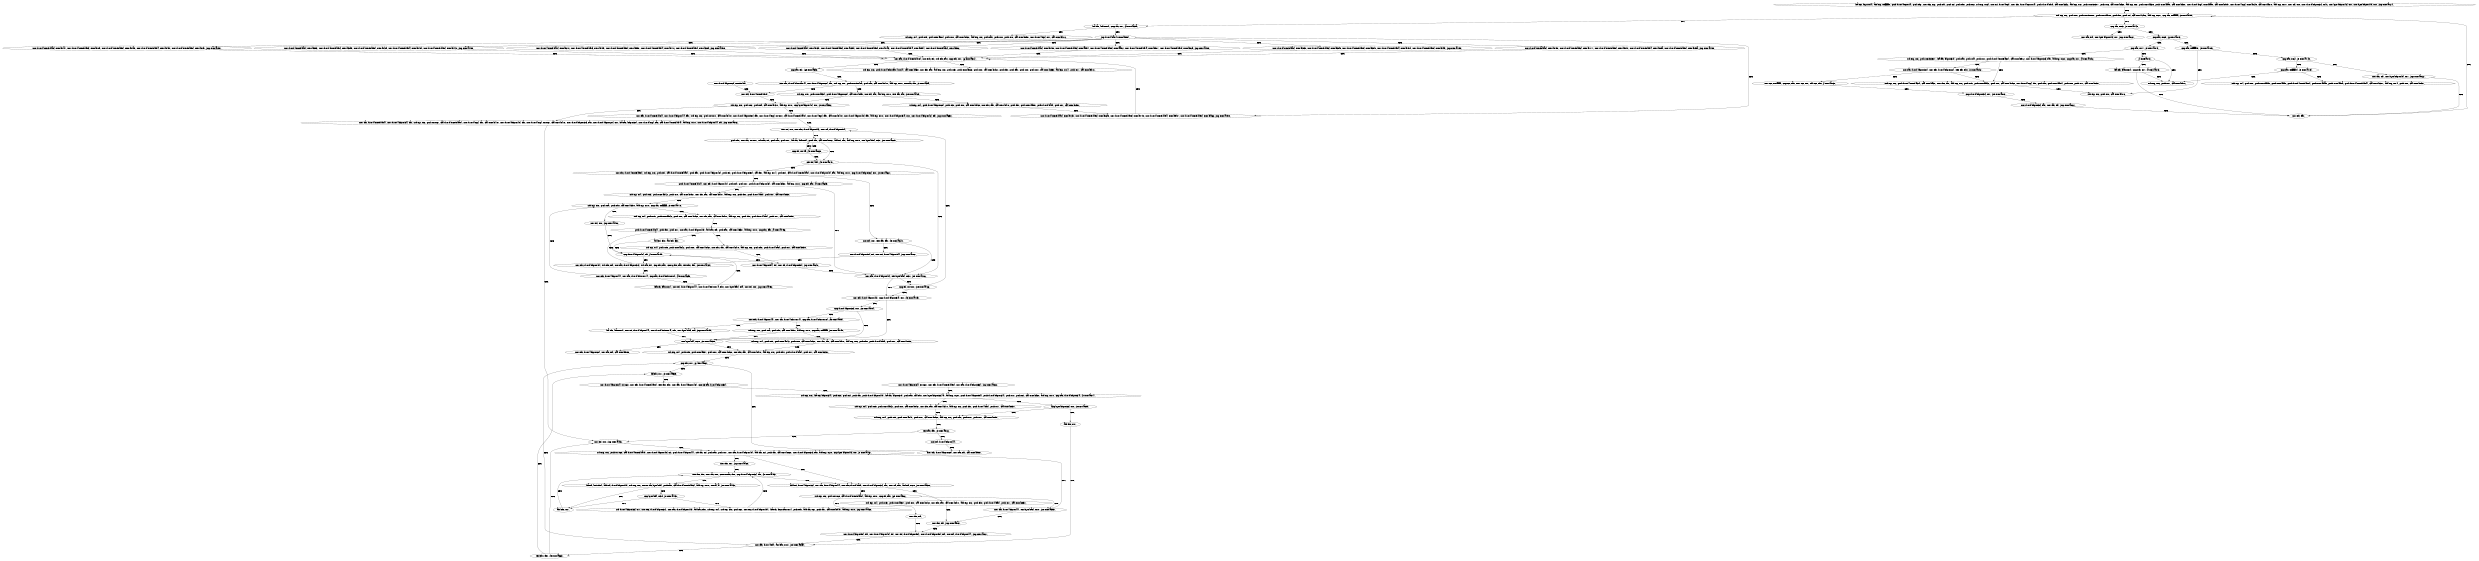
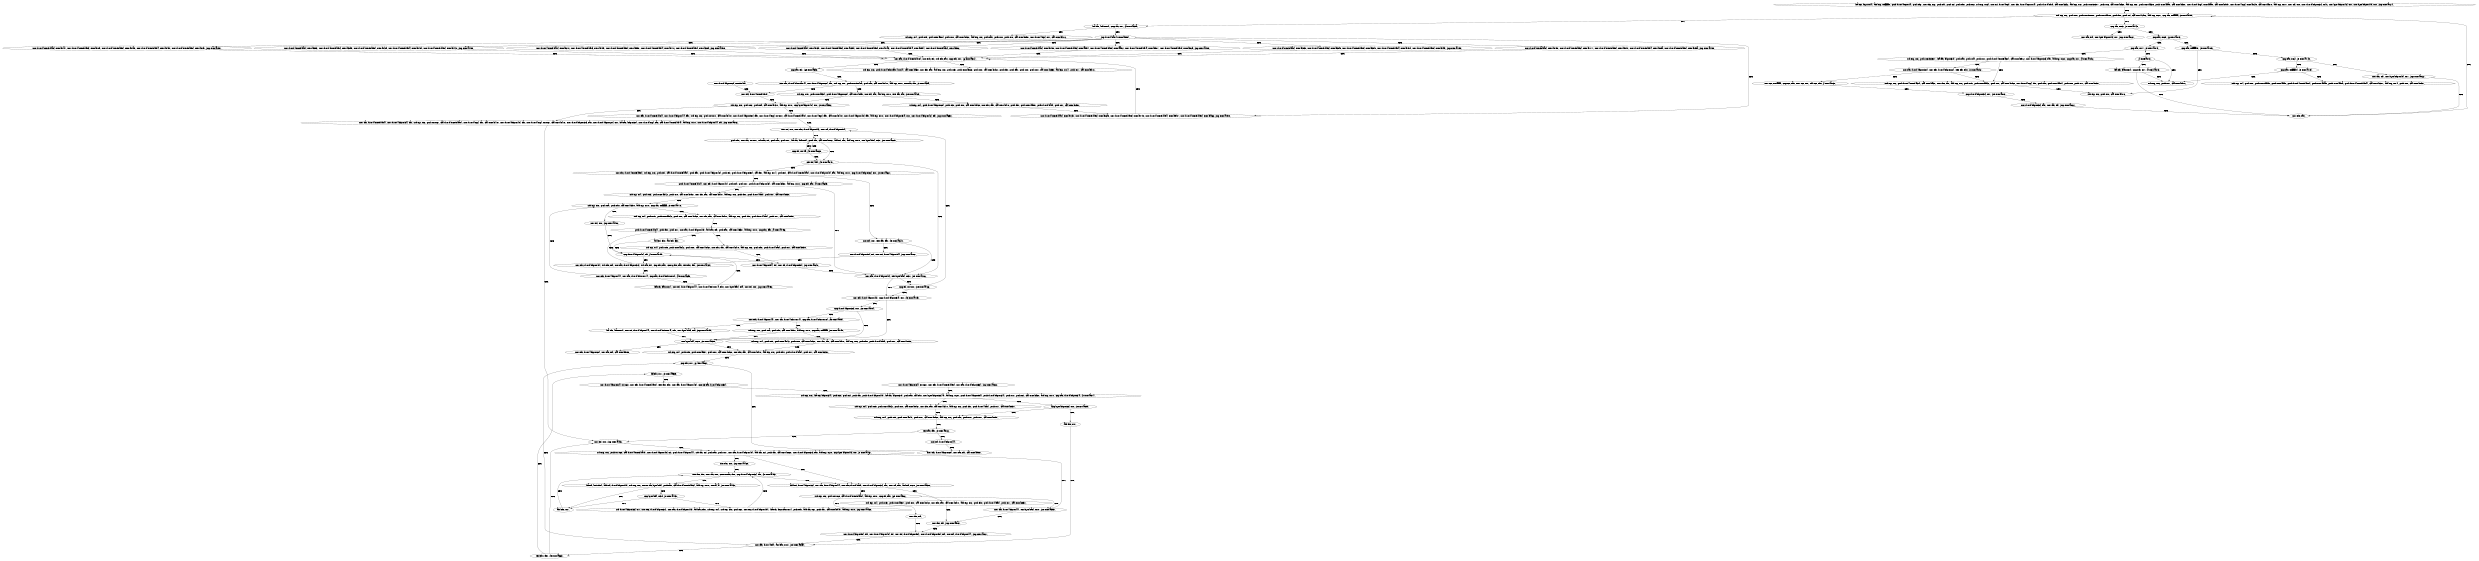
edge "'cmp eax, 0x77', 'je 0x804a07d'," -> "'jl 0x854a073',": reversed
node "'mov edi, eax',": label "'mov edi, eax'," -> "'mov edx, eax',"
edge "'cmp ebx, 0x1', 'jg 4x804a5c2'," -> "'fdf ebx, 0x1', 'je 0x804a559',": removed, label "CFG"
node "'mov ebx, 0x1', 'jmp 0x804a46e',": label "'mov ebx, 0x1', 'jmp 0x804a46e'," -> "'mov ebx, 0x0', 'jmp 0x804a46e',"
